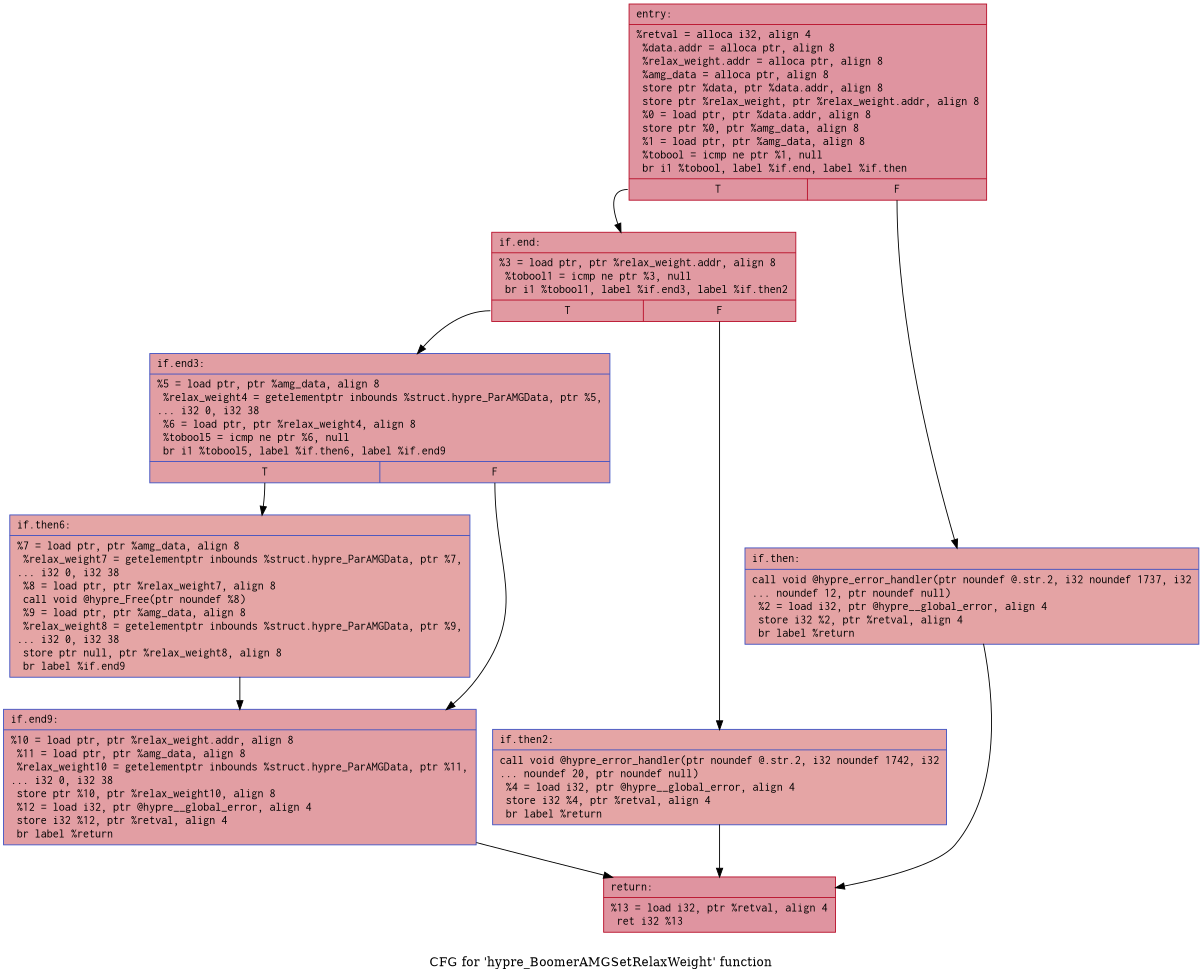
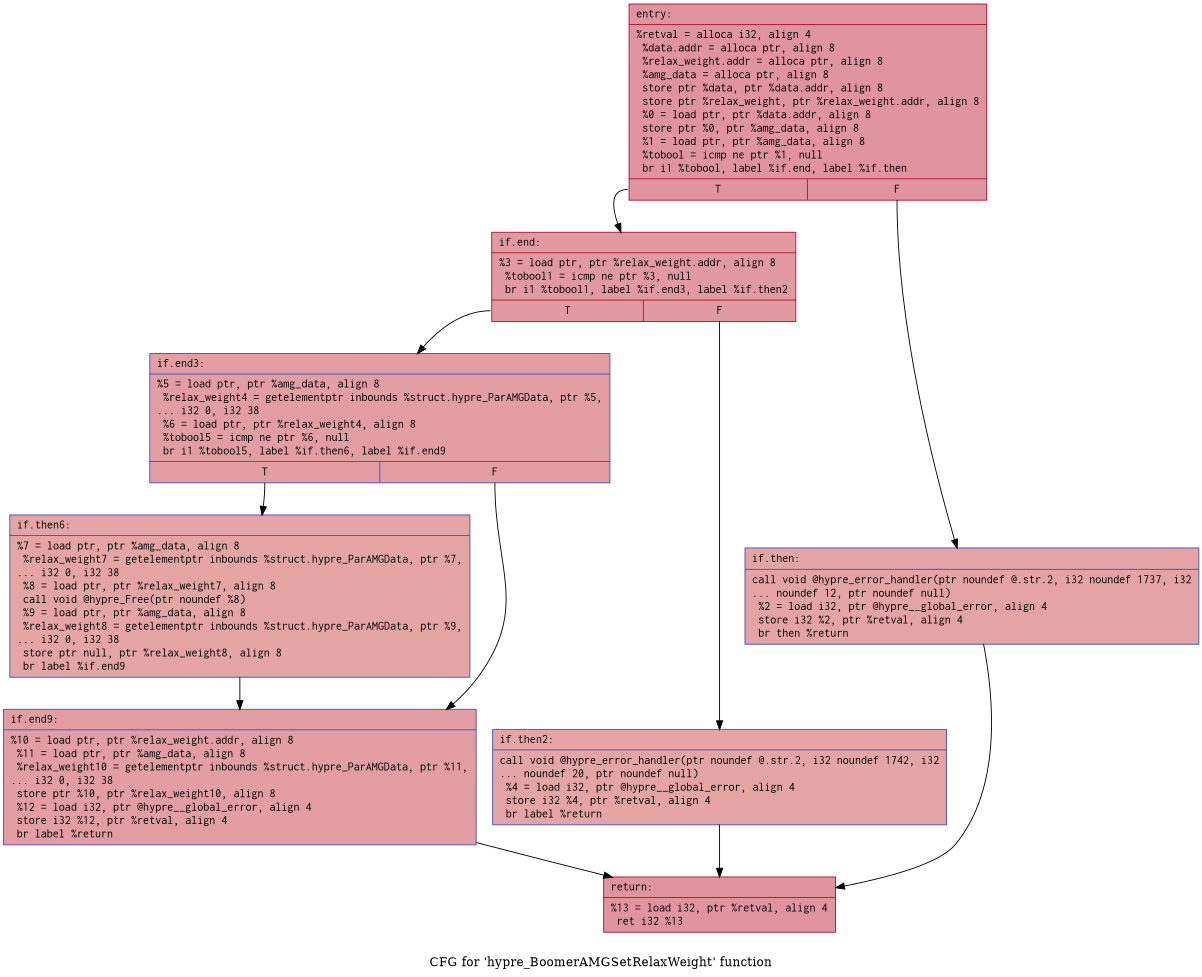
node "if.then:": text "br label %return" -> "br then %return"
